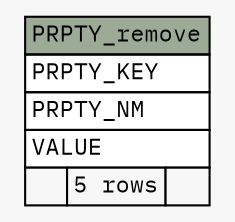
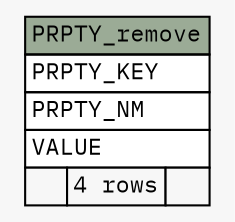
node "PRPTY_remove": text "5 rows" -> "4 rows"
